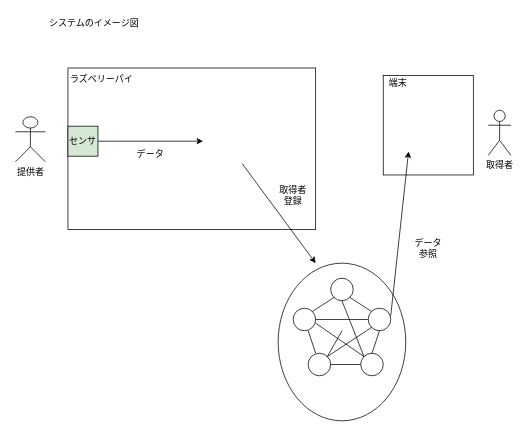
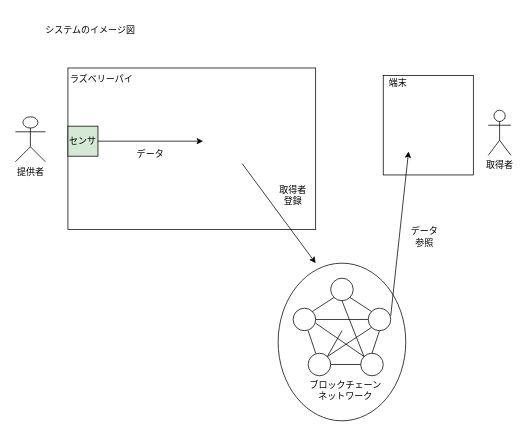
node "システムのイメージ図": moved (94, 23) -> (90, 30)
node "データ参照": moved (428, 248) -> (424, 237)
node "ブロックチェーンネットワーク": added
